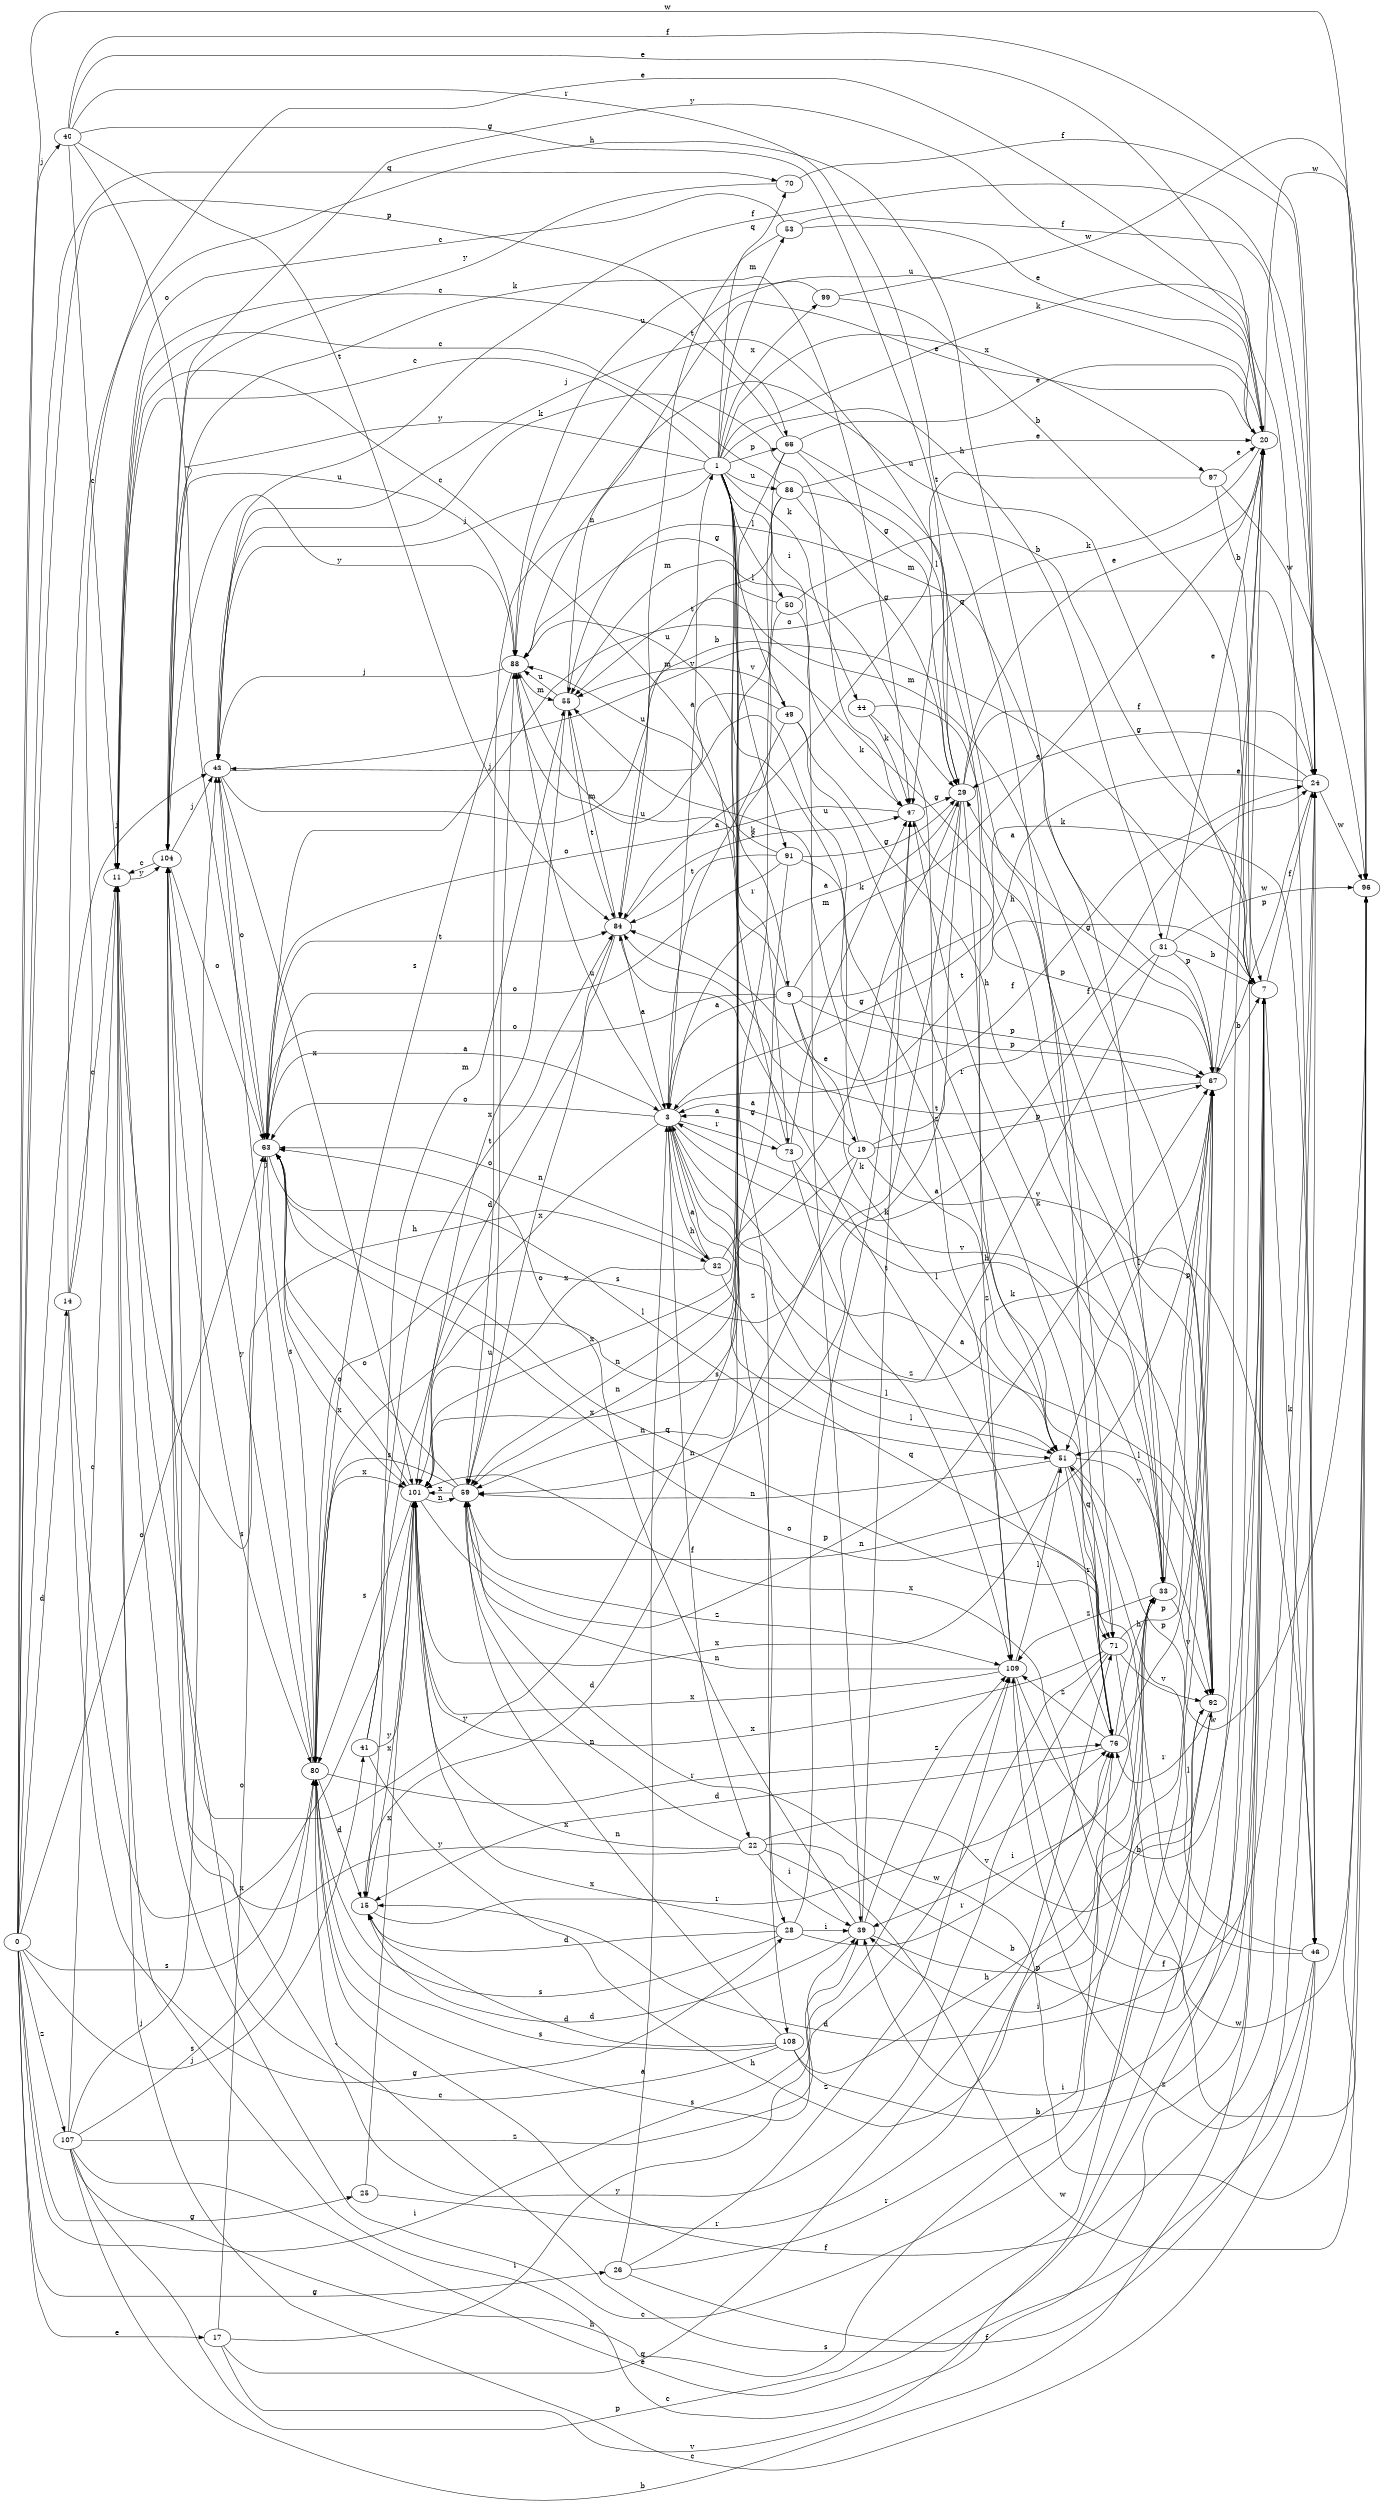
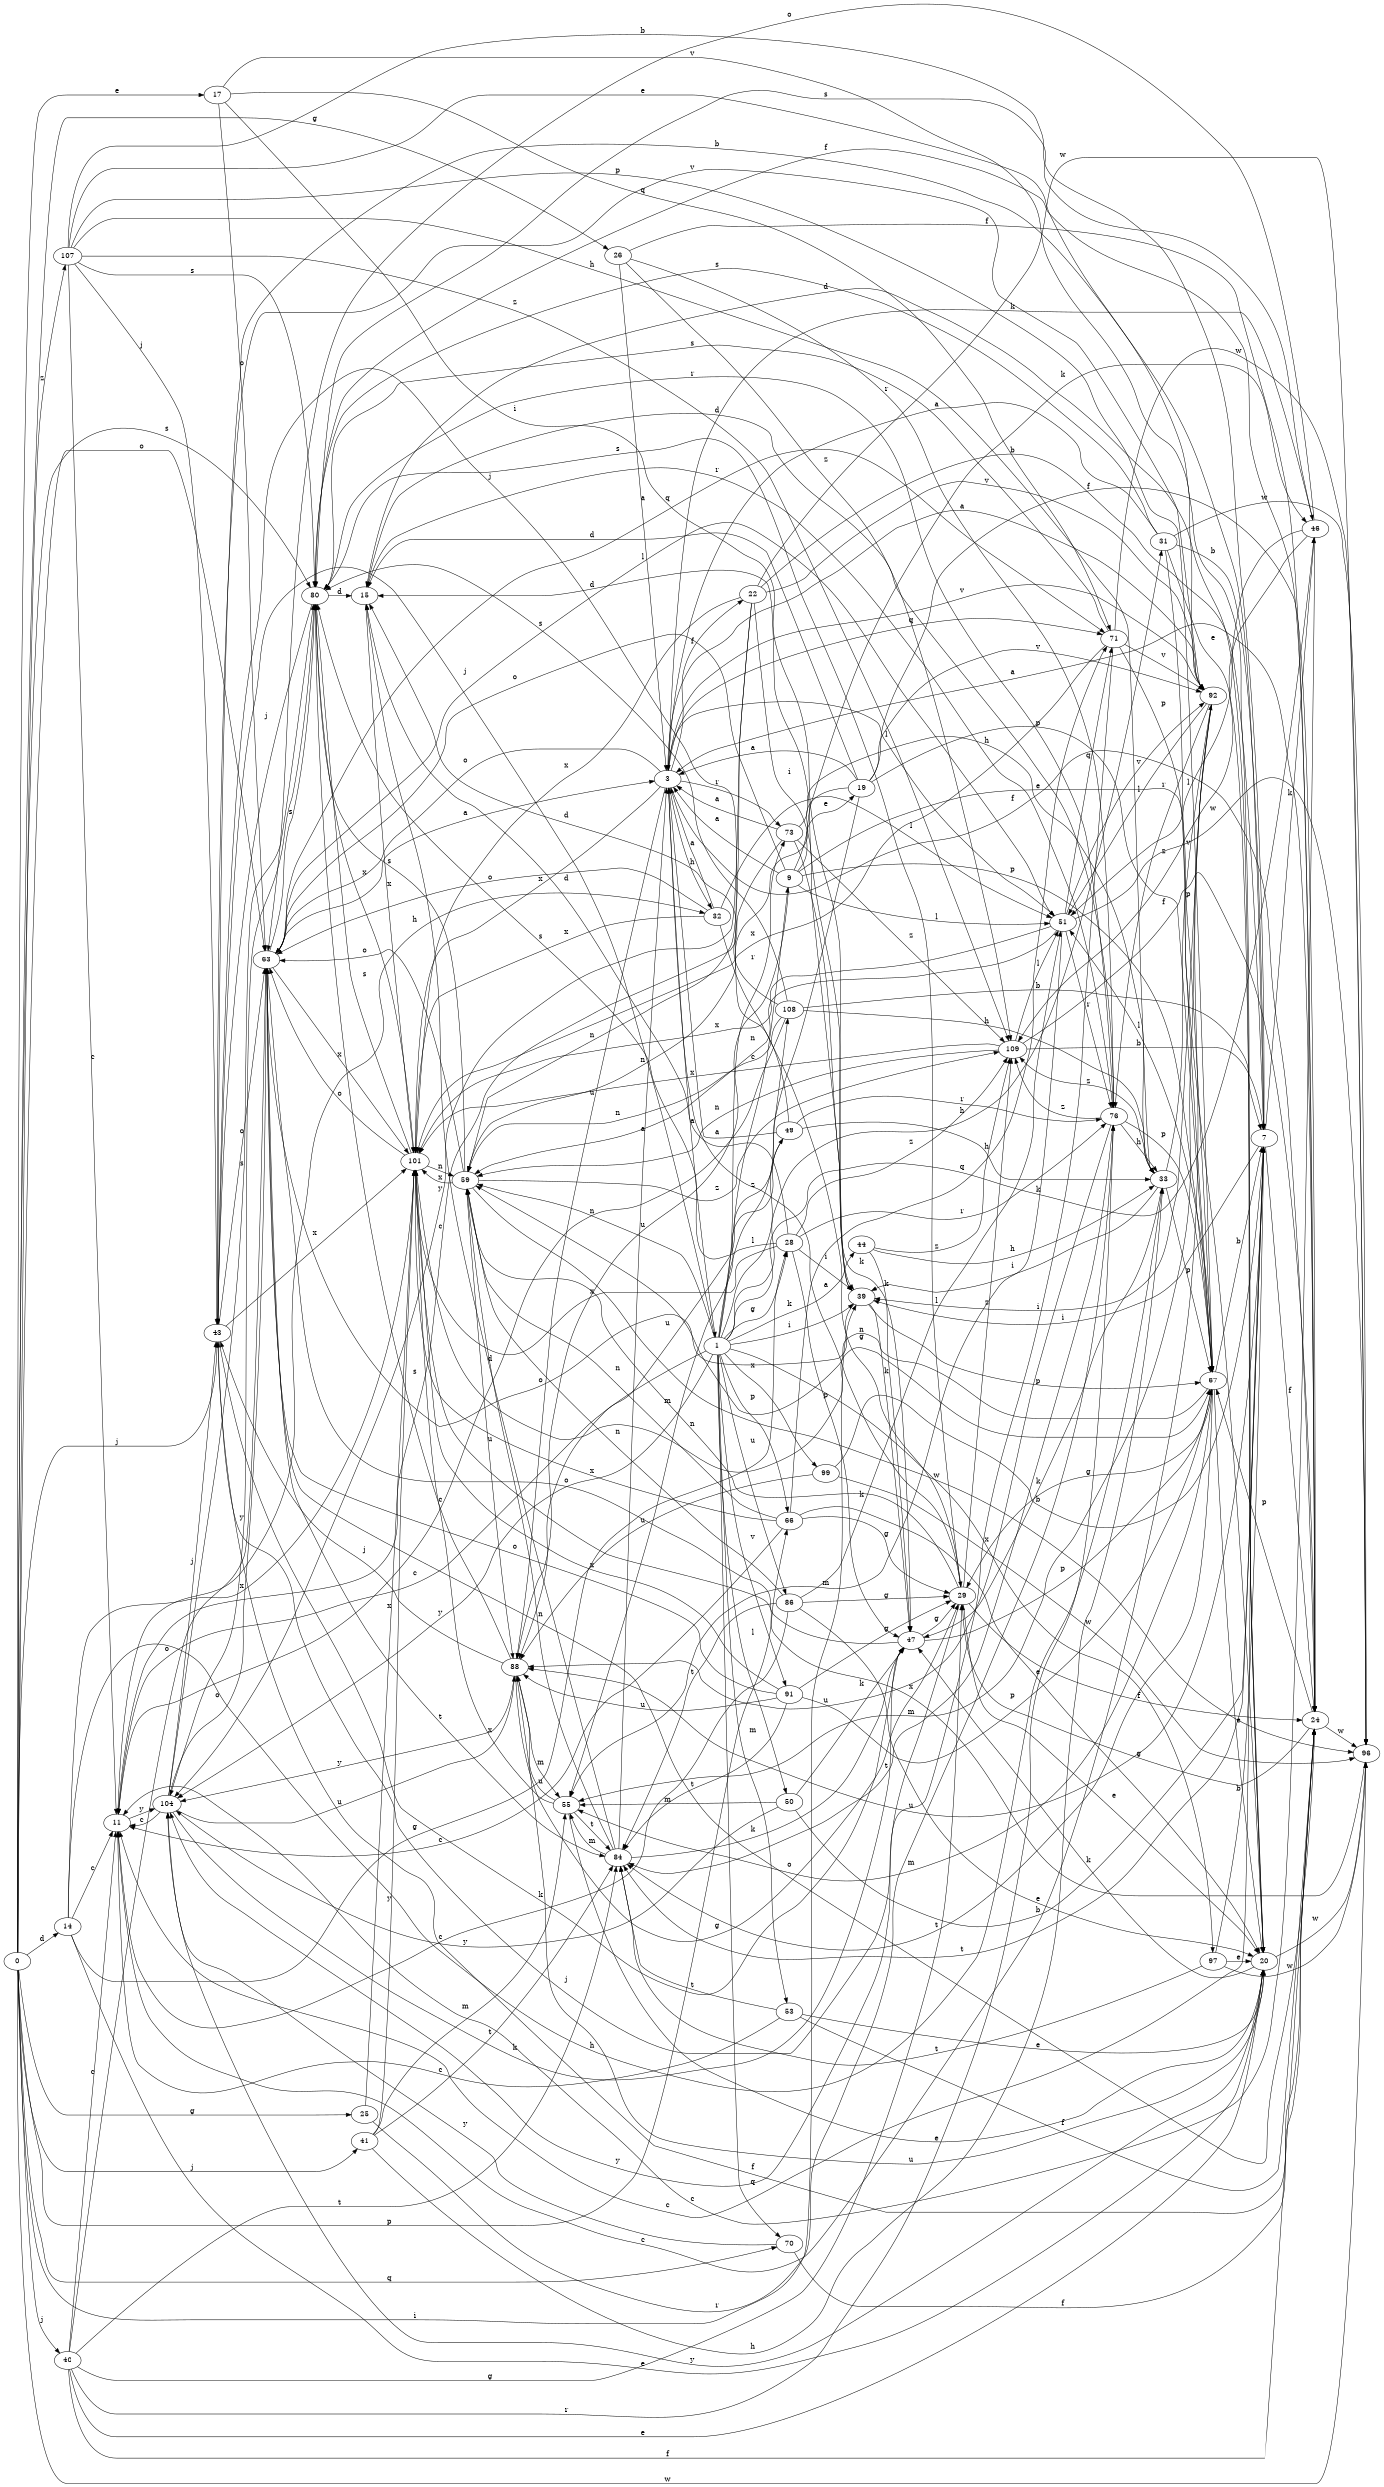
edge "39" -> "109": now "28" -> "109"
